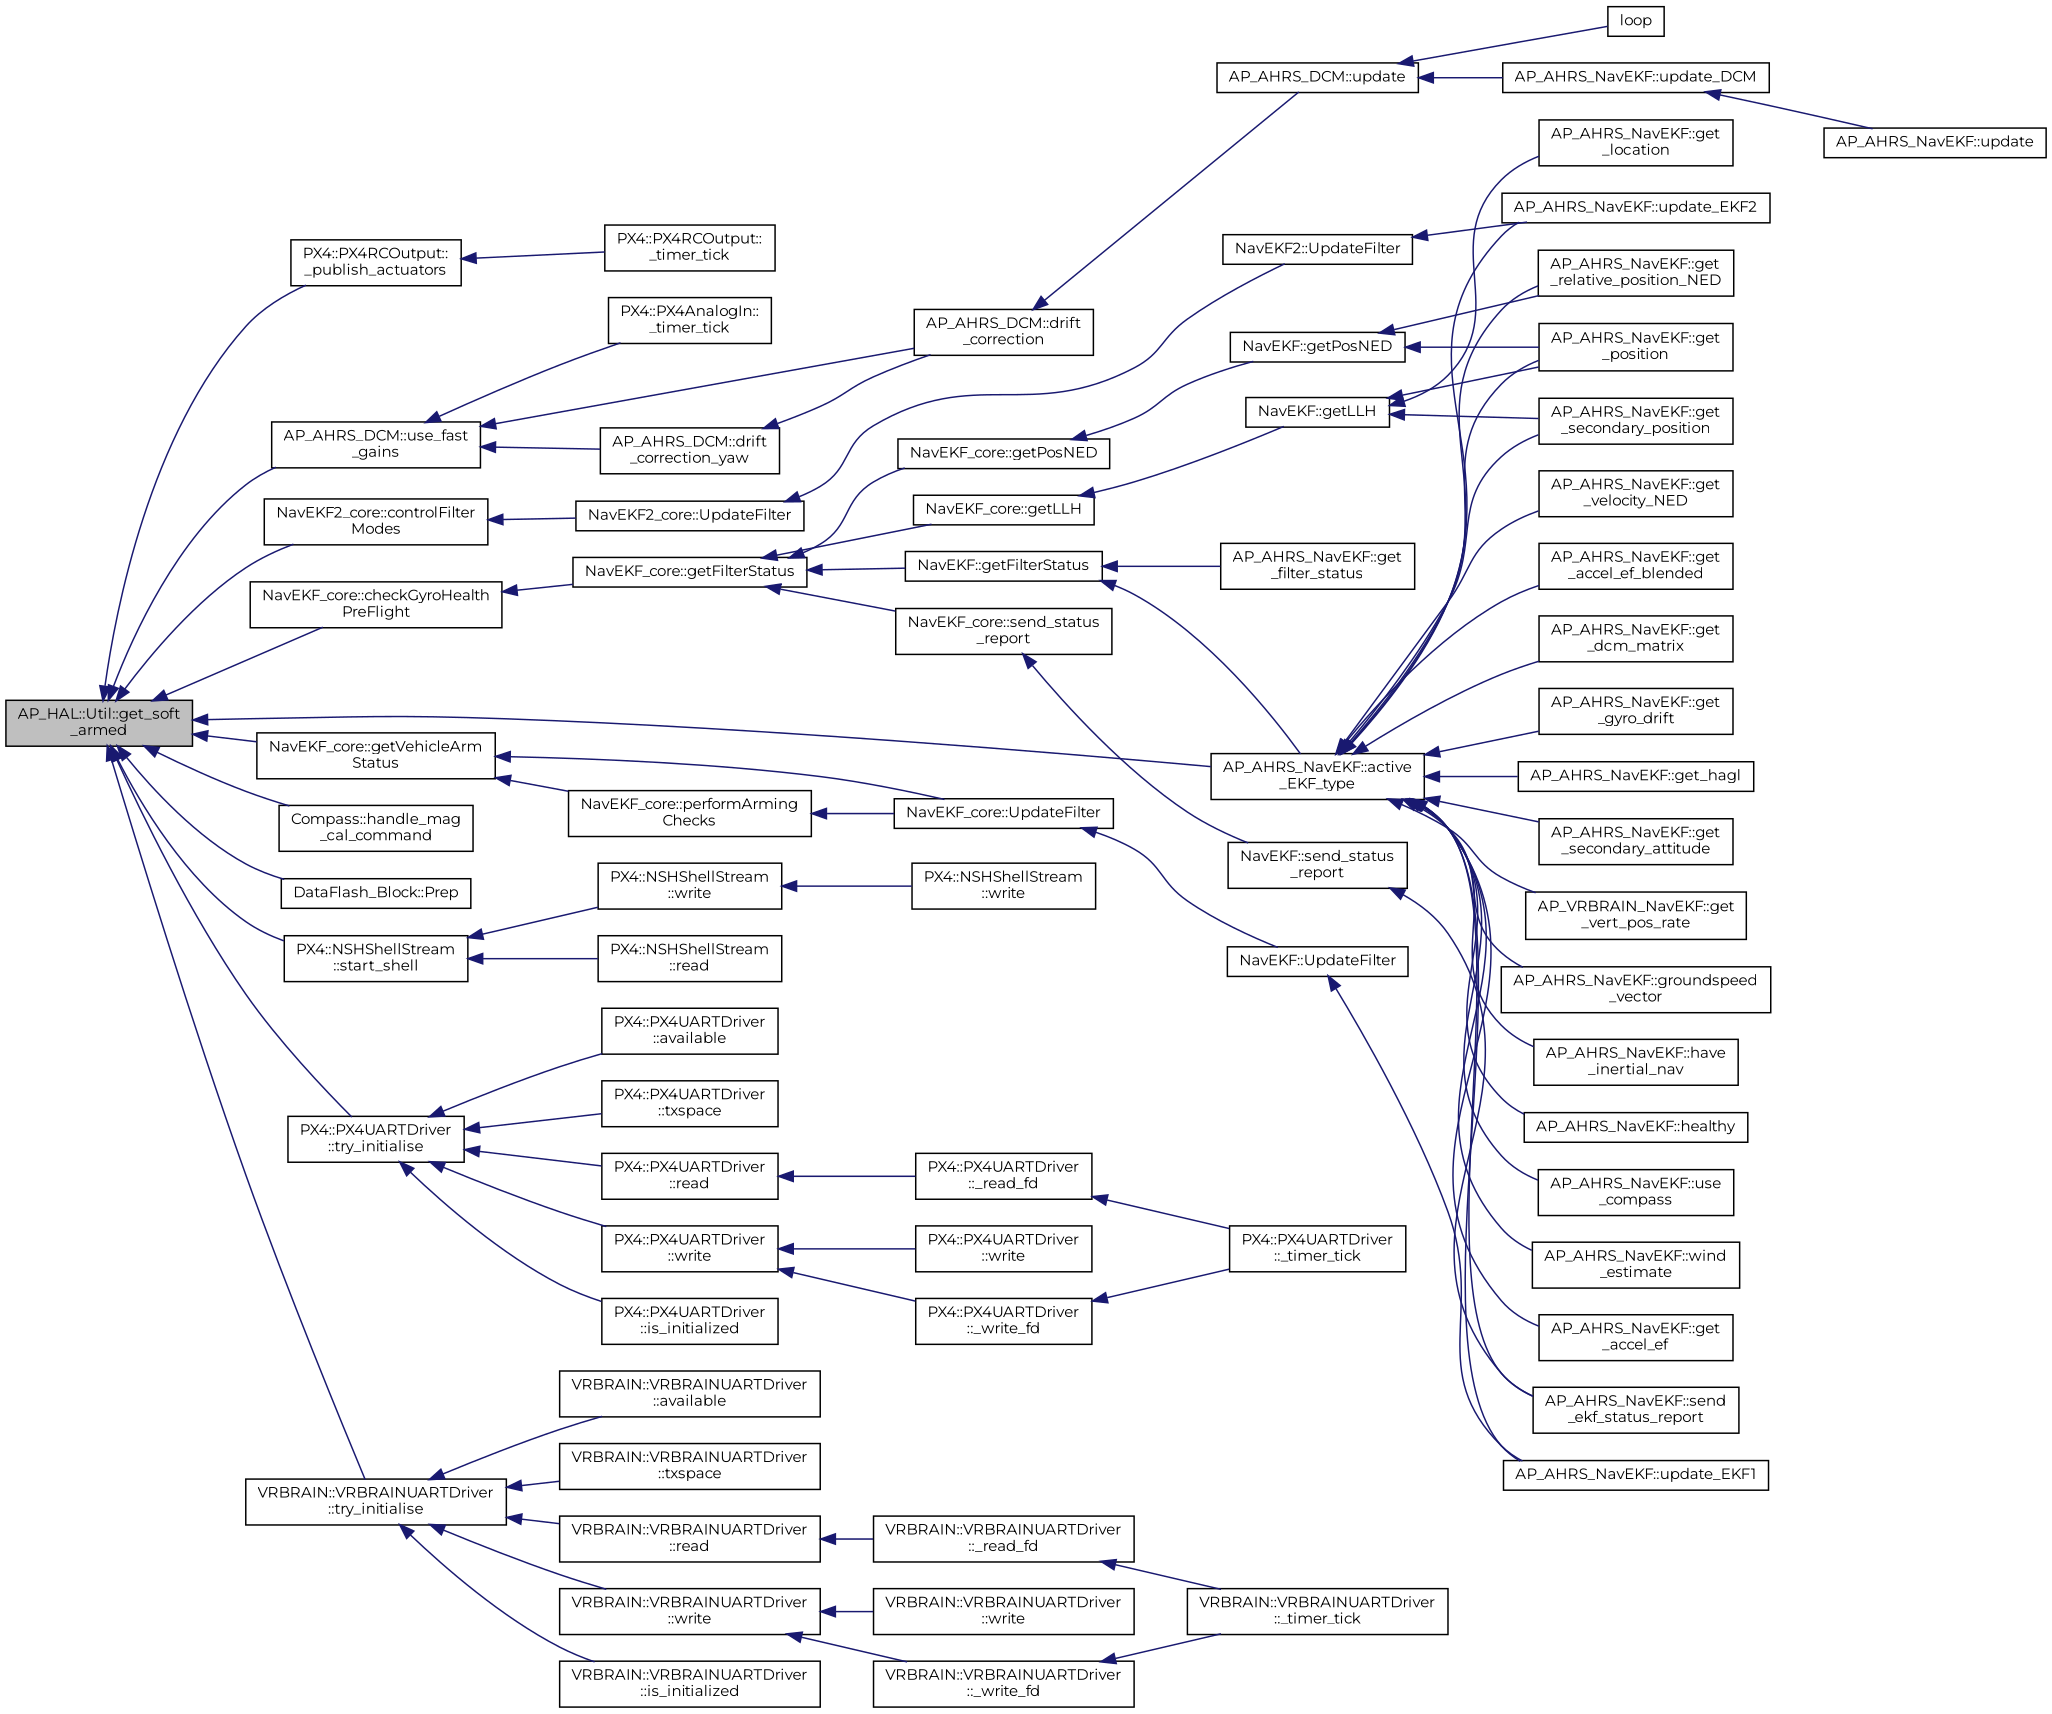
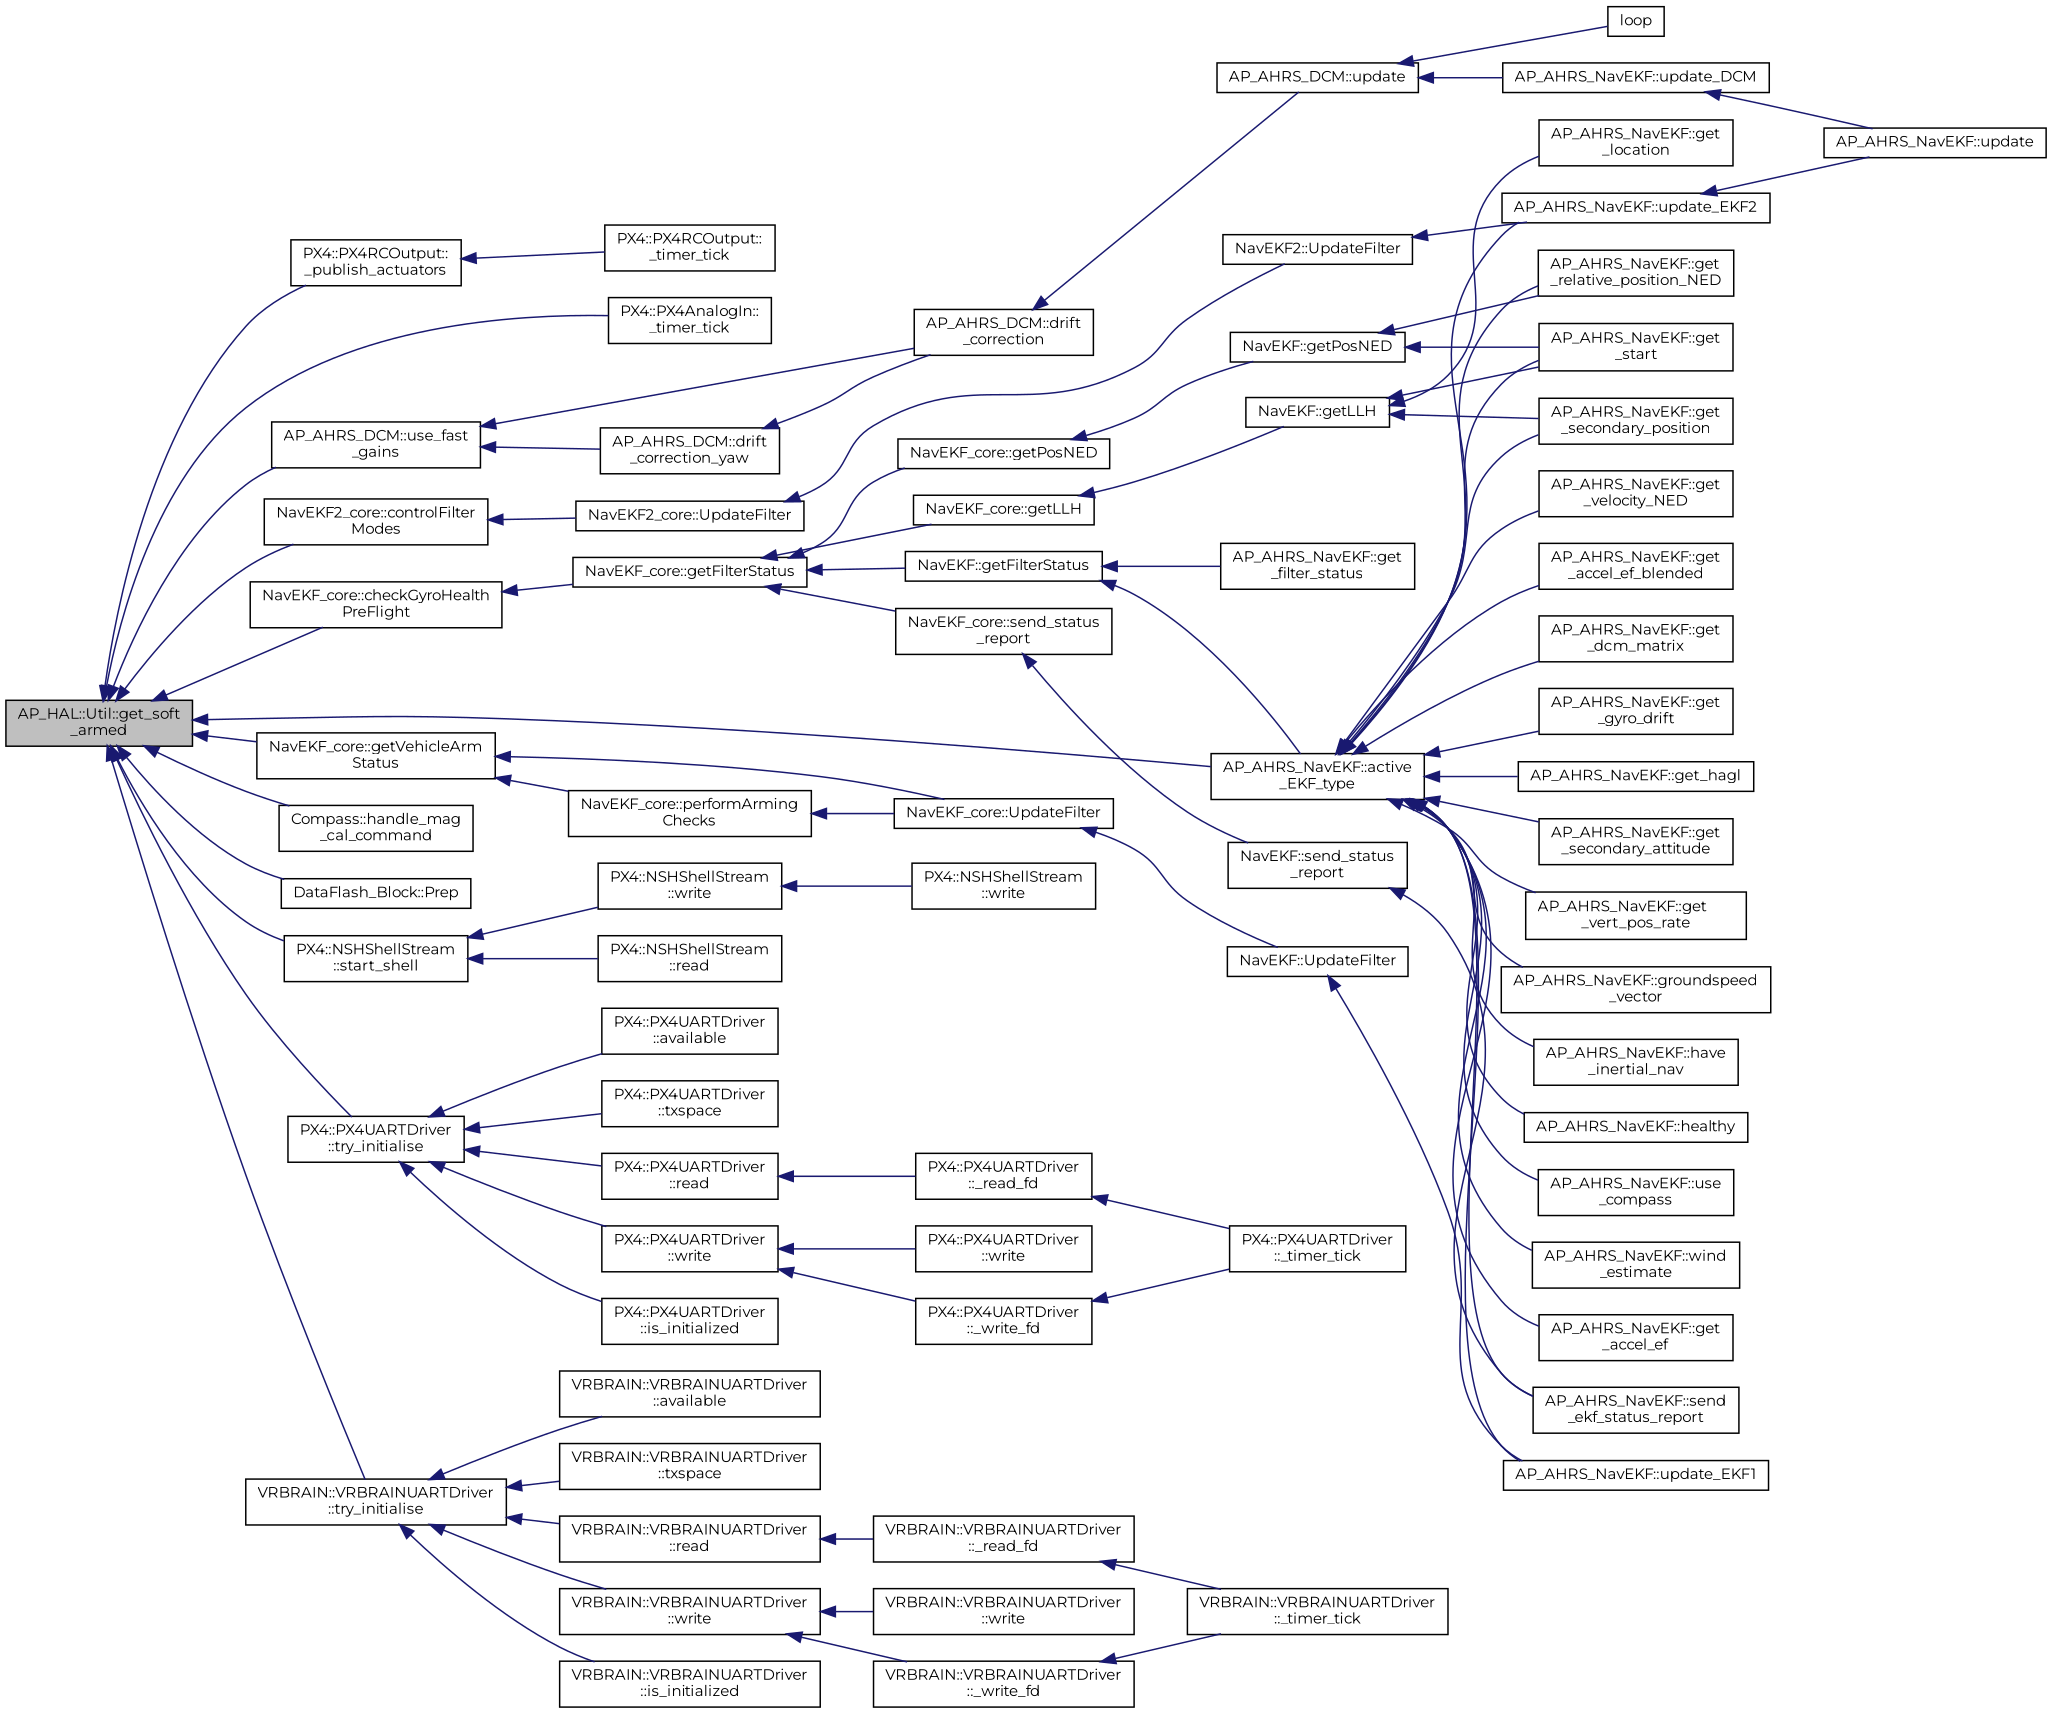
edge "AP_AHRS_NavEKF::update" -> "AP_AHRS_NavEKF::update_EKF2": added
node "AP_AHRS_NavEKF::get _position": label "AP_AHRS_NavEKF::get _position" -> "AP_AHRS_NavEKF::get _start"
edge "PX4::PX4AnalogIn:: _timer_tick" -> "AP_AHRS_DCM::use_fast _gains": now "PX4::PX4AnalogIn:: _timer_tick" -> "AP_HAL::Util::get_soft _armed"
node "AP_VRBRAIN_NavEKF::get _vert_pos_rate": label "AP_VRBRAIN_NavEKF::get _vert_pos_rate" -> "AP_AHRS_NavEKF::get _vert_pos_rate"
